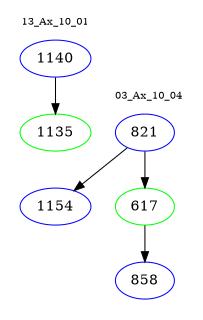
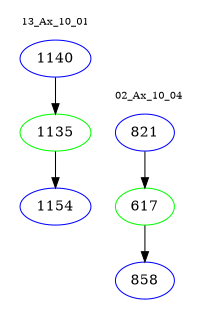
cluster "03_Ax_10_04": label "03_Ax_10_04" -> "02_Ax_10_04"
edge "821" -> "1154": now "1135" -> "1154"
